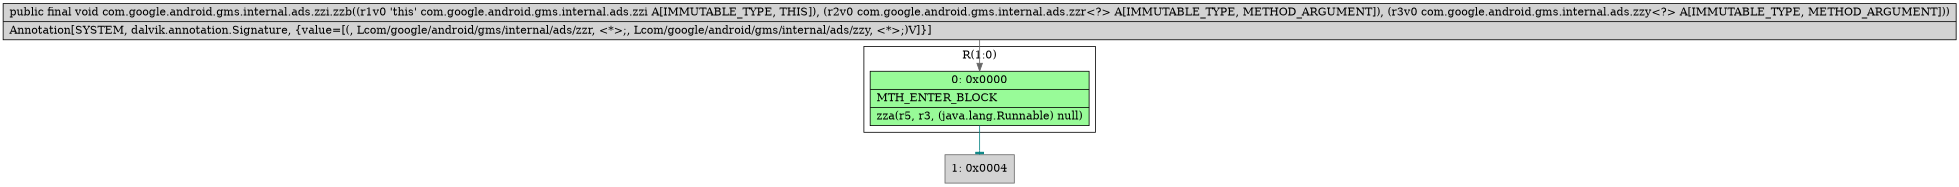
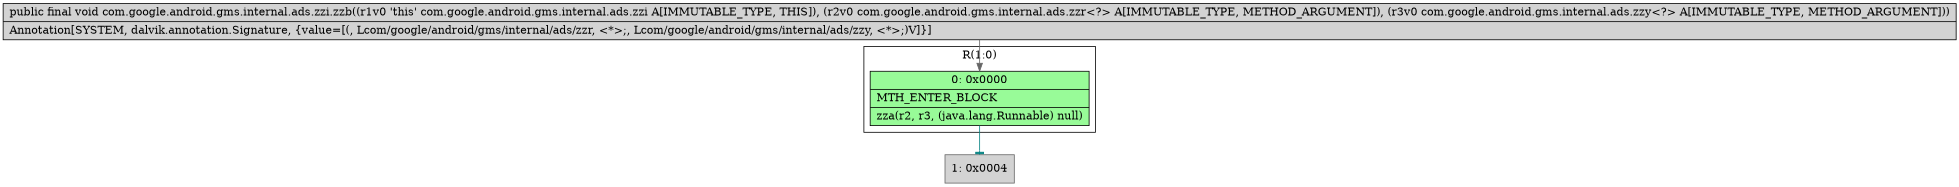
node "0: 0x0000": text "zza(r5, r3, (java.lang.Runnable) null)" -> "zza(r2, r3, (java.lang.Runnable) null)"
